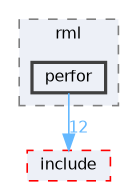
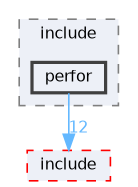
cluster "rml": label "rml" -> "include"
